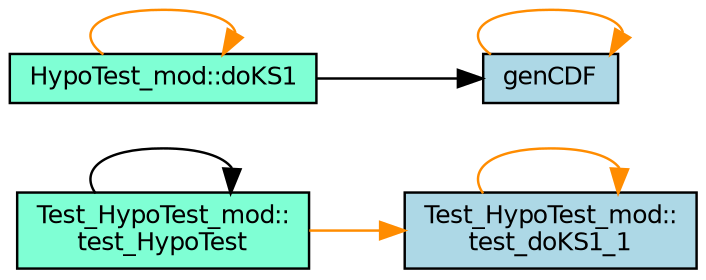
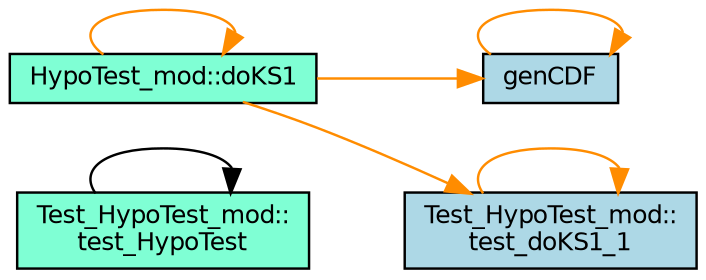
edge "HypoTest_mod::doKS1" -> "genCDF": color black -> darkorange
edge "Test_HypoTest_mod:: test_HypoTest" -> "Test_HypoTest_mod:: test_doKS1_1": now "HypoTest_mod::doKS1" -> "Test_HypoTest_mod:: test_doKS1_1"
